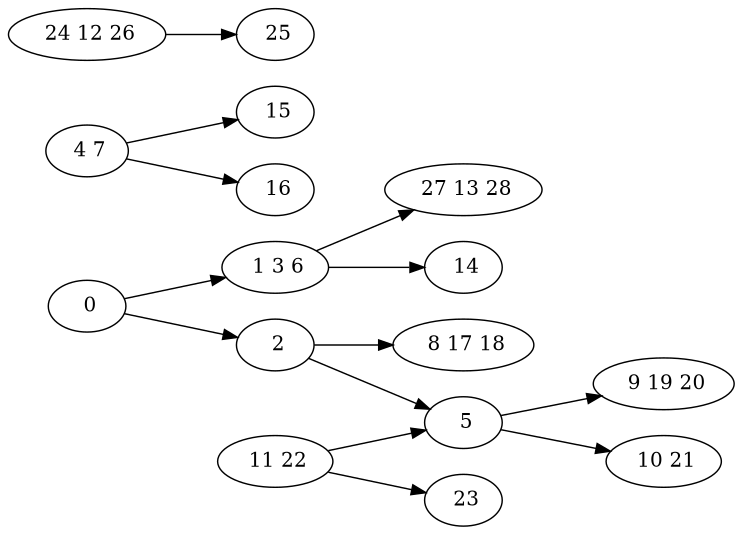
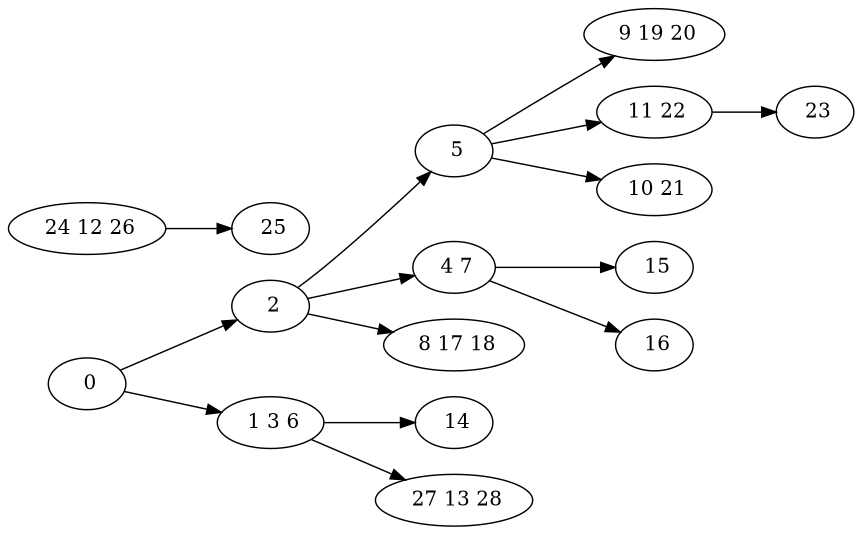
edge "2" -> "4 7": added
edge "11 22" -> "5": reversed
